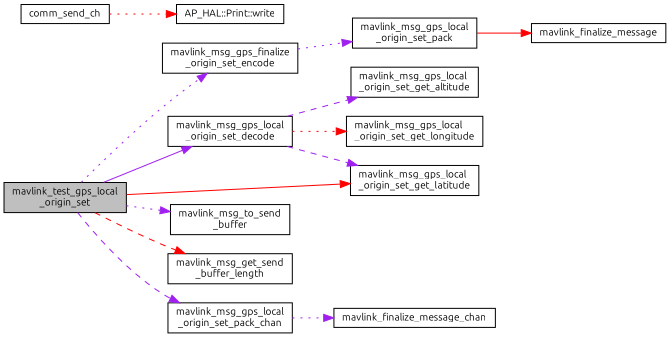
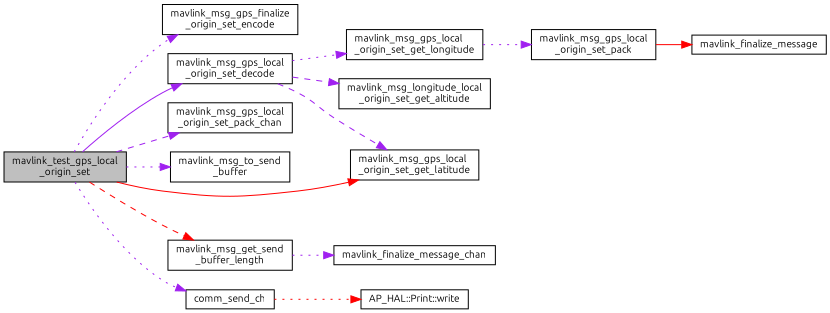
edge "mavlink_msg_gps_finalize _origin_set_encode" -> "mavlink_msg_gps_local _origin_set_pack": now "mavlink_msg_gps_local _origin_set_get_longitude" -> "mavlink_msg_gps_local _origin_set_pack"
node "mavlink_msg_gps_local _origin_set_get_altitude": label "mavlink_msg_gps_local _origin_set_get_altitude" -> "mavlink_msg_longitude_local _origin_set_get_altitude"
edge "mavlink_msg_gps_local _origin_set_decode" -> "mavlink_msg_gps_local _origin_set_get_longitude": color red -> purple
edge "mavlink_test_gps_local _origin_set" -> "comm_send_ch": added
edge "mavlink_msg_gps_local _origin_set_pack_chan" -> "mavlink_finalize_message_chan": now "mavlink_msg_get_send _buffer_length" -> "mavlink_finalize_message_chan"
